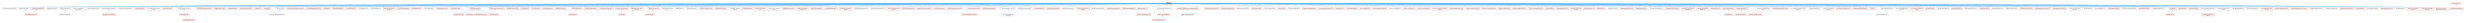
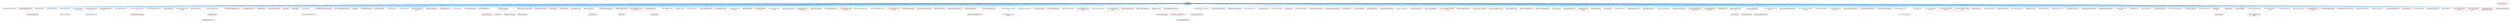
node "IMovieSceneTrackTemplate Producer.h": added
node "IPixelStreaming2MovieSceneTimeWarpDecoration.h": label "IPixelStreaming2MovieSceneTimeWarpDecoration.h" -> "IPixelStreaming2VideoConsumer.h"
node "Provider.h": label "Provider.h" -> "MovieSceneDecorationContainer.h"
node "MovieSceneKeyProxy.h": added
node "MovieSceneSequenceTickManager Client.h": added
node "AbilitySystemComponent.h": added
